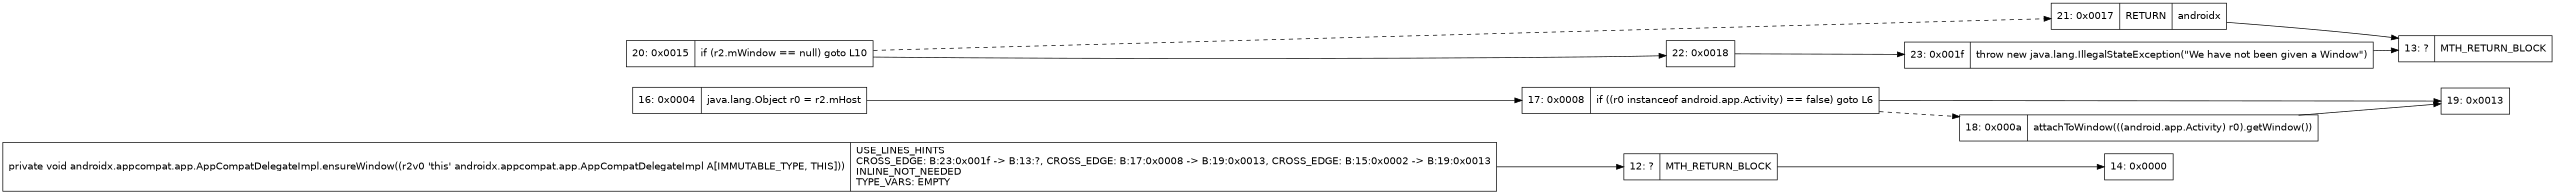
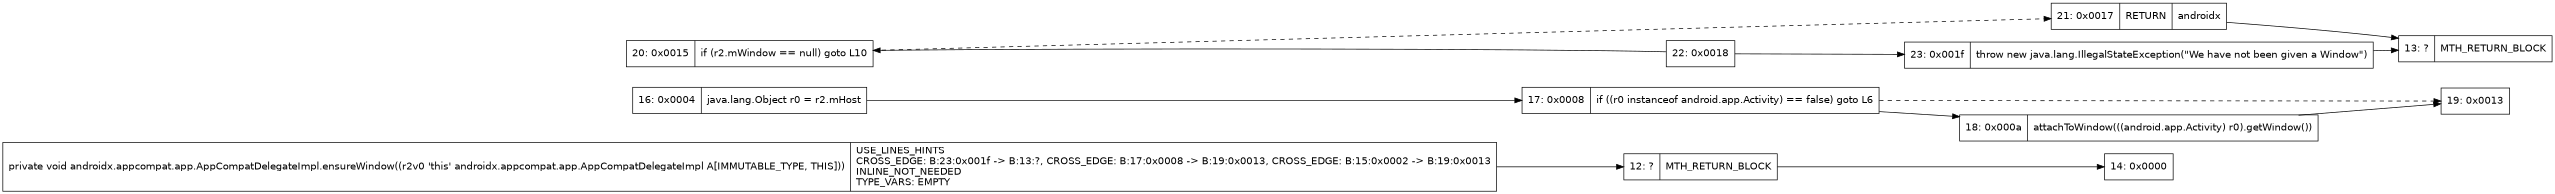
edge "20: 0x0015" -> "22: 0x0018": reversed
edge "17: 0x0008" -> "19: 0x0013": style solid -> dashed
edge "17: 0x0008" -> "18: 0x000a": style dashed -> solid
